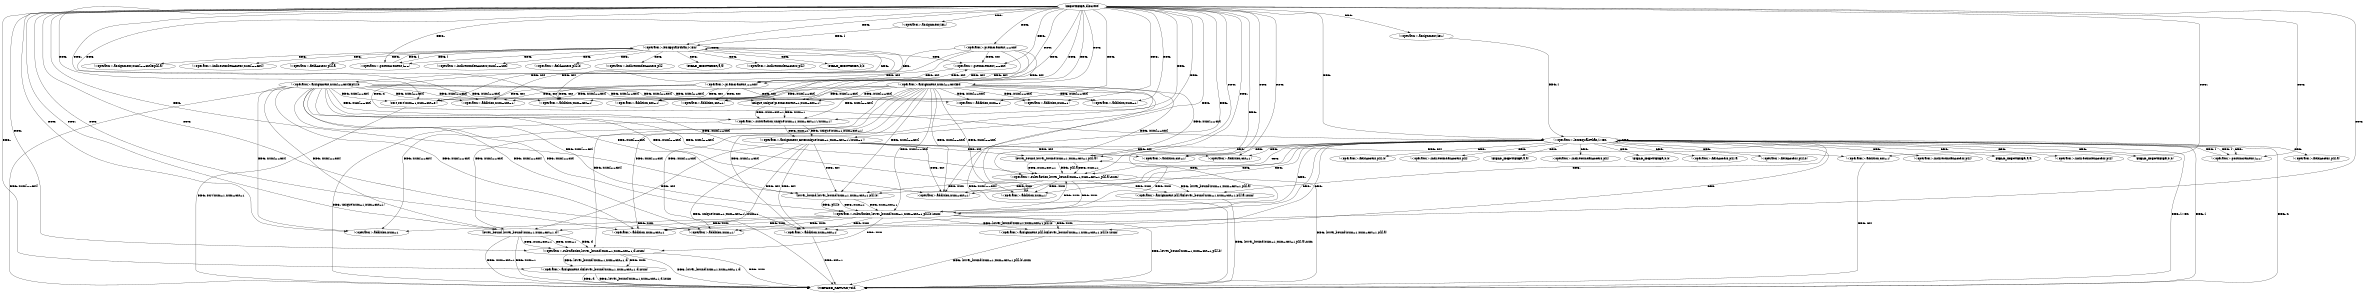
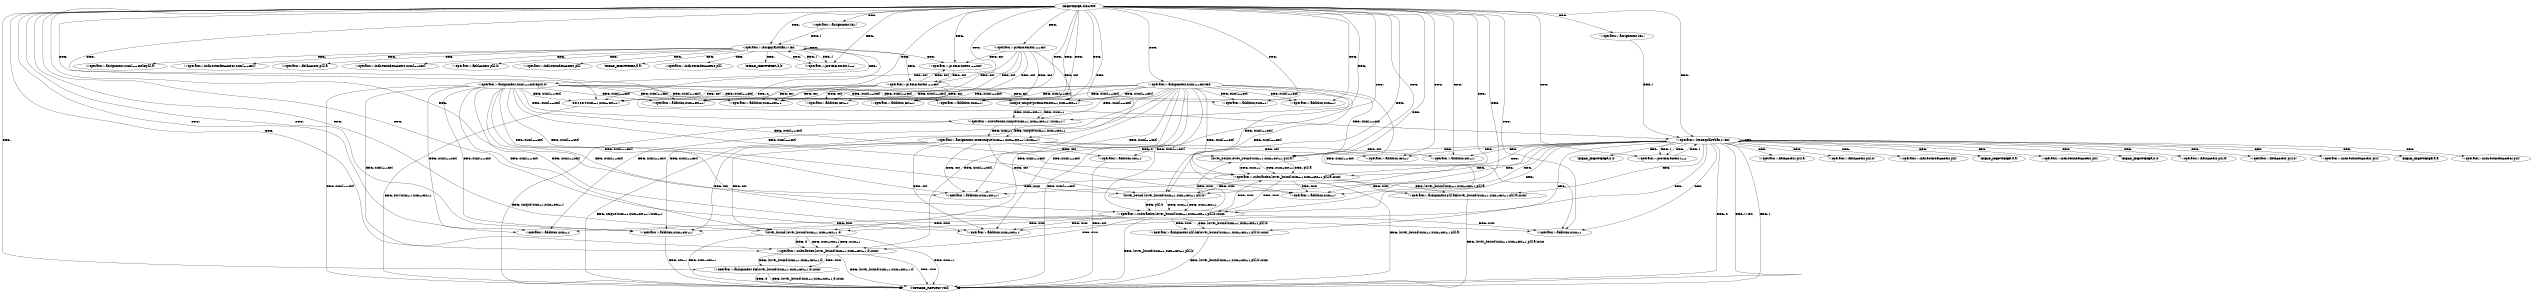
node "(sort,sort(num+1,num+cnt+3))": label "(sort,sort(num+1,num+cnt+3))" -> "(sort,sort(num+1,num+cnt+1))"
edge "(<operator>.assignment,cnt=unique(num+1,num+cnt+1)-(num+1))" -> "(lower_bound,lower_bound(num+1,num+cnt+1,p[i].a))": label "DDG: cnt" -> "DDG: n"
edge "(<operator>.assignment,num[++cnt]=p[i].b)" -> "(<operator>.subtraction,lower_bound(num+1,num+cnt+1,d)-num)": added, label "DDG: num[++cnt]"
